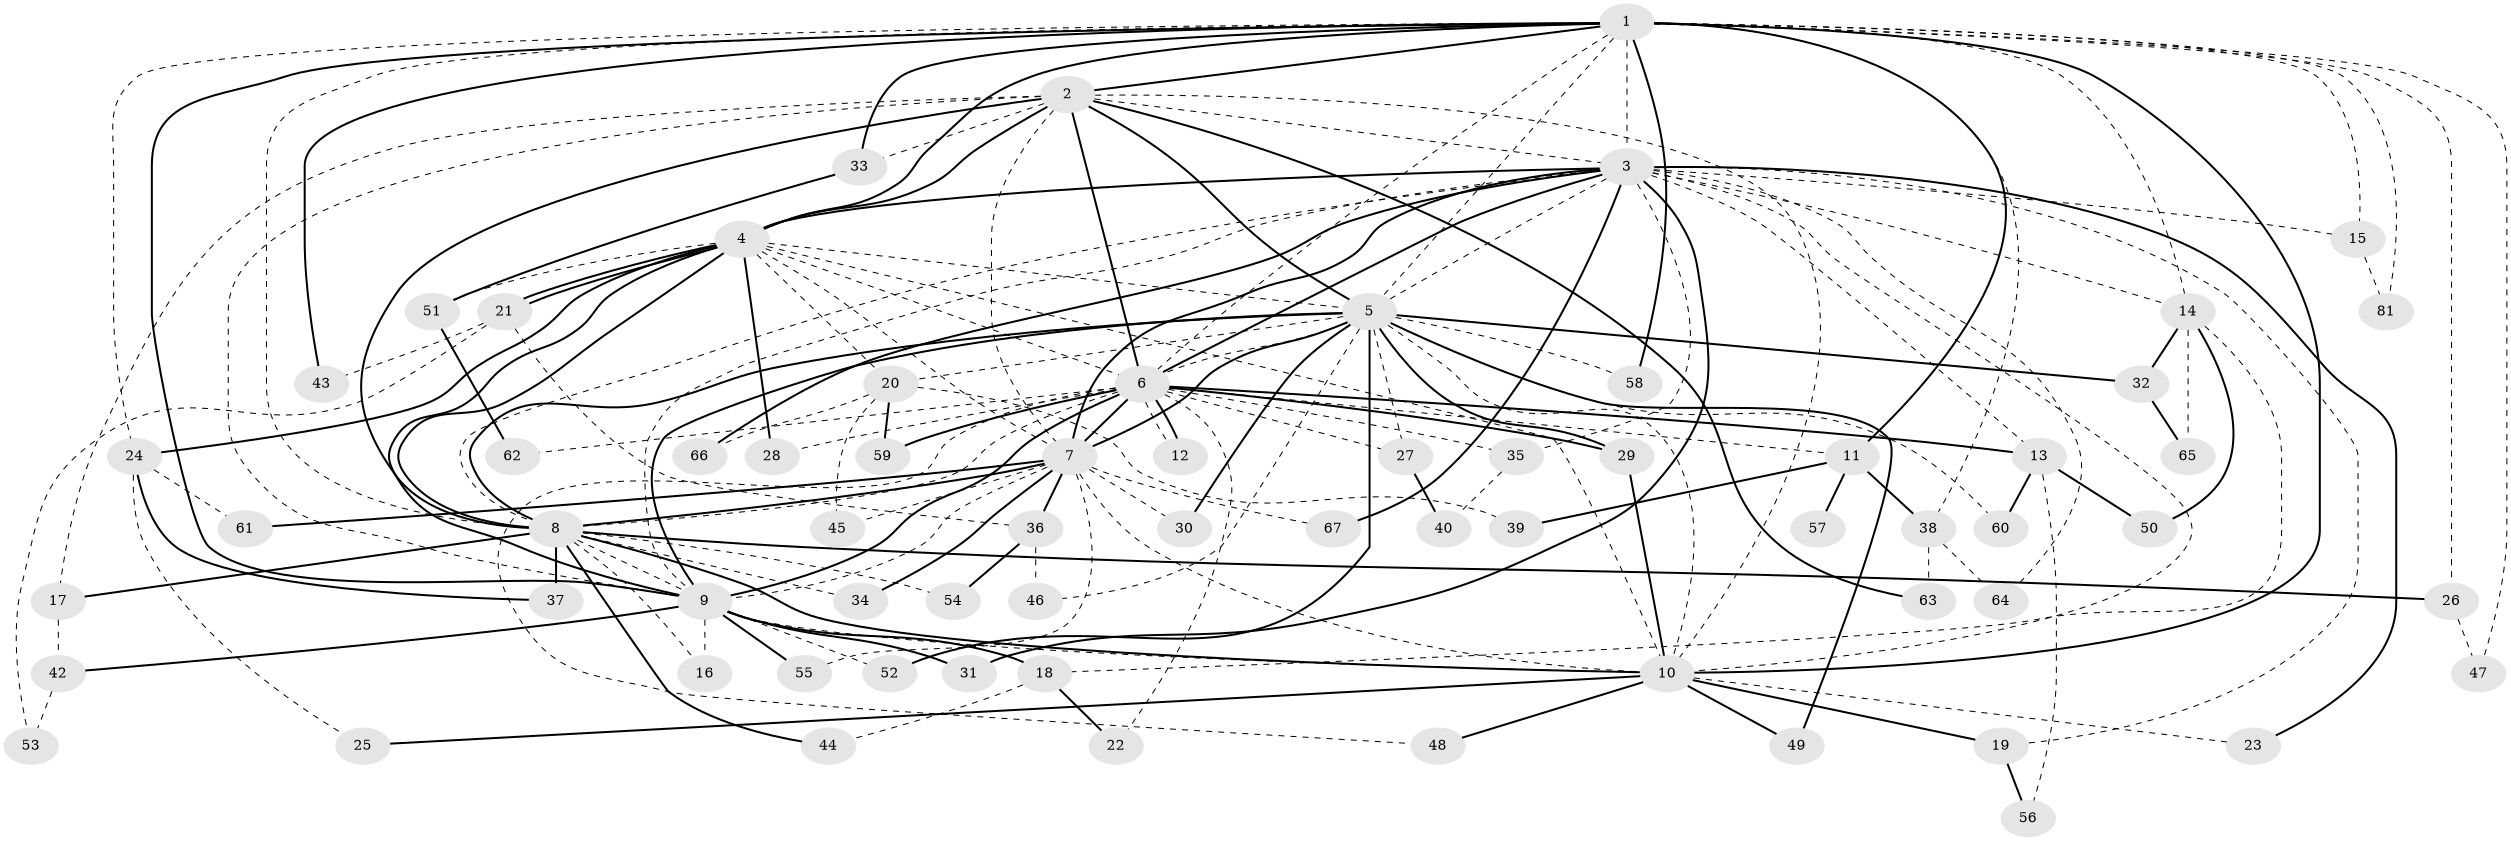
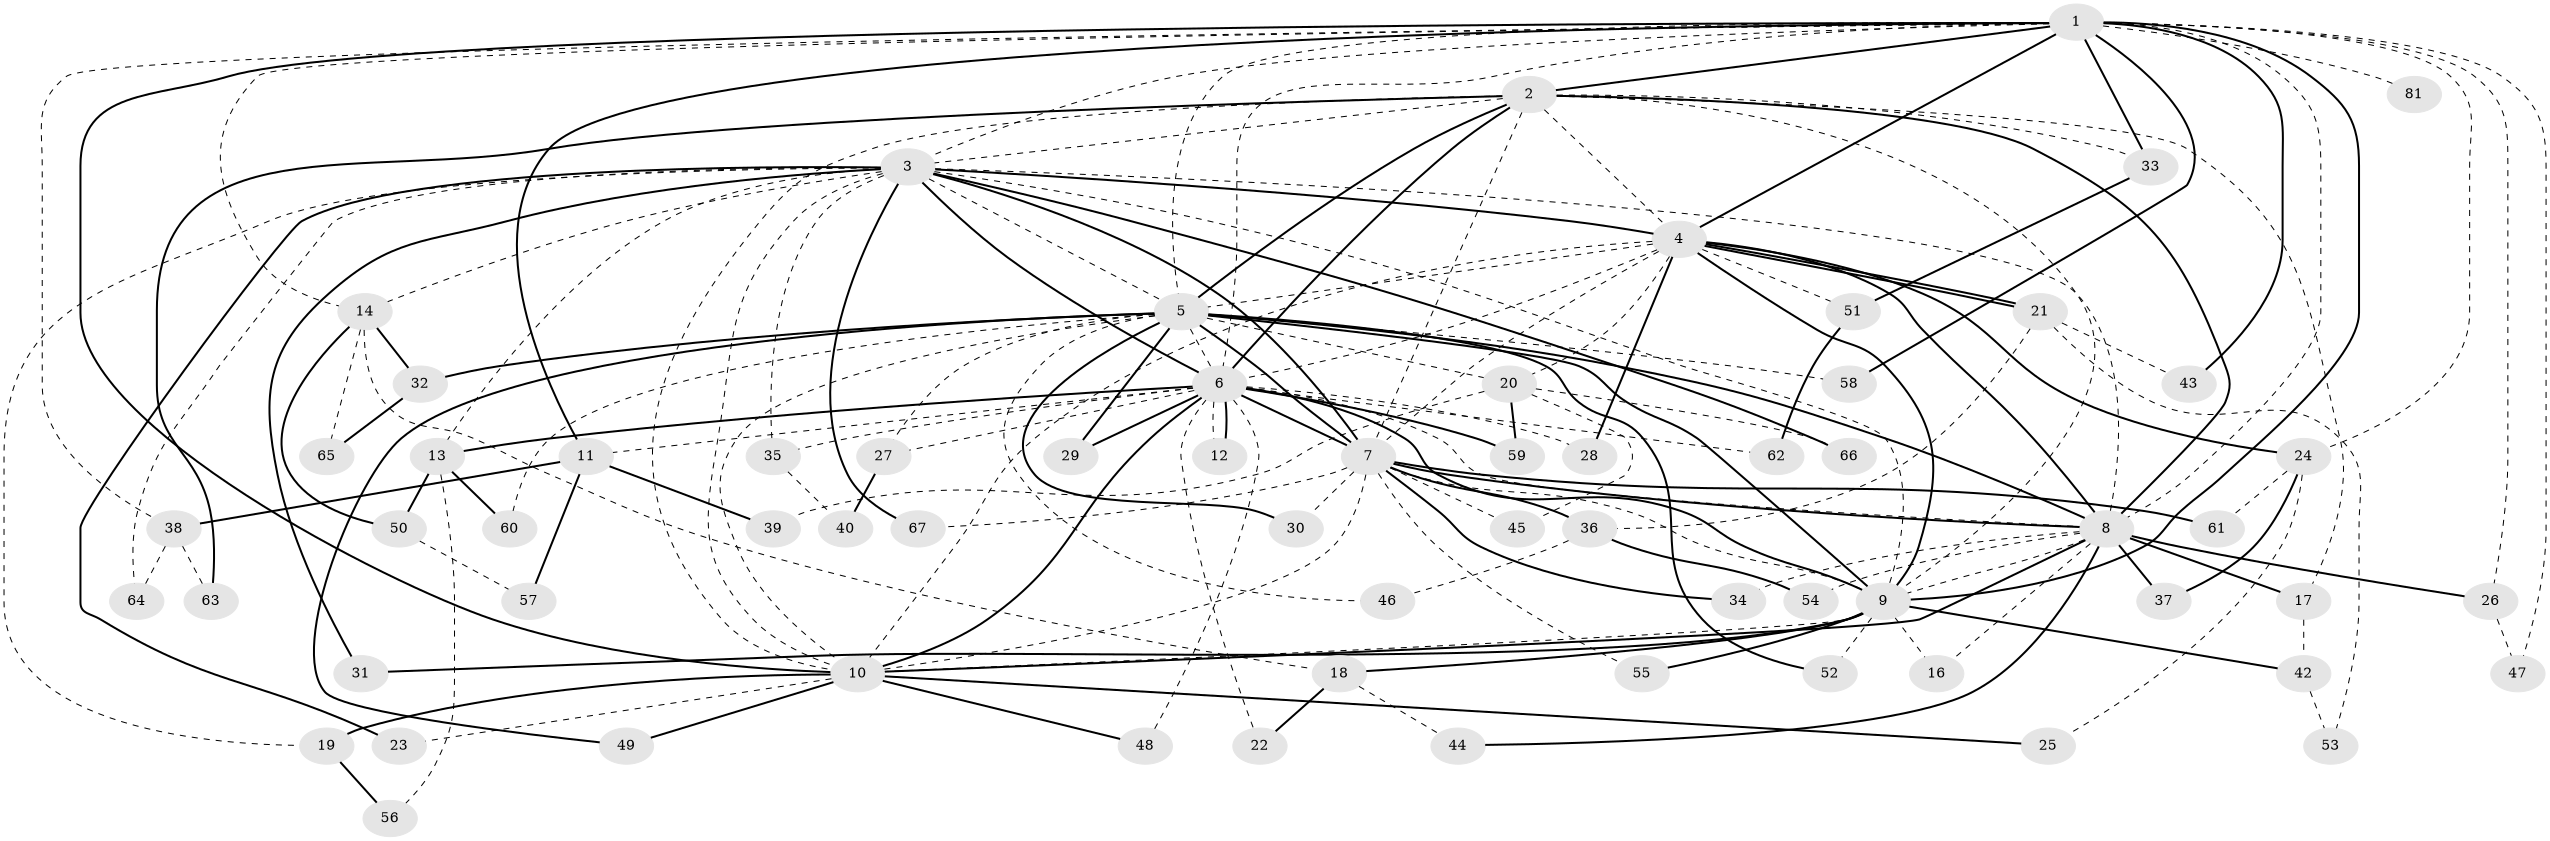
edge "2" -- "4": style bold -> dashed
node "15": removed
edge "50" -- "57": added
edge "29" -- "10": now "6" -- "10"
